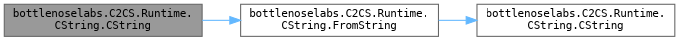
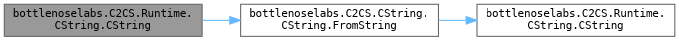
node "bottlenoselabs.C2CS.Runtime. CString.FromString": label "bottlenoselabs.C2CS.Runtime. CString.FromString" -> "bottlenoselabs.C2CS.CString. CString.FromString"
